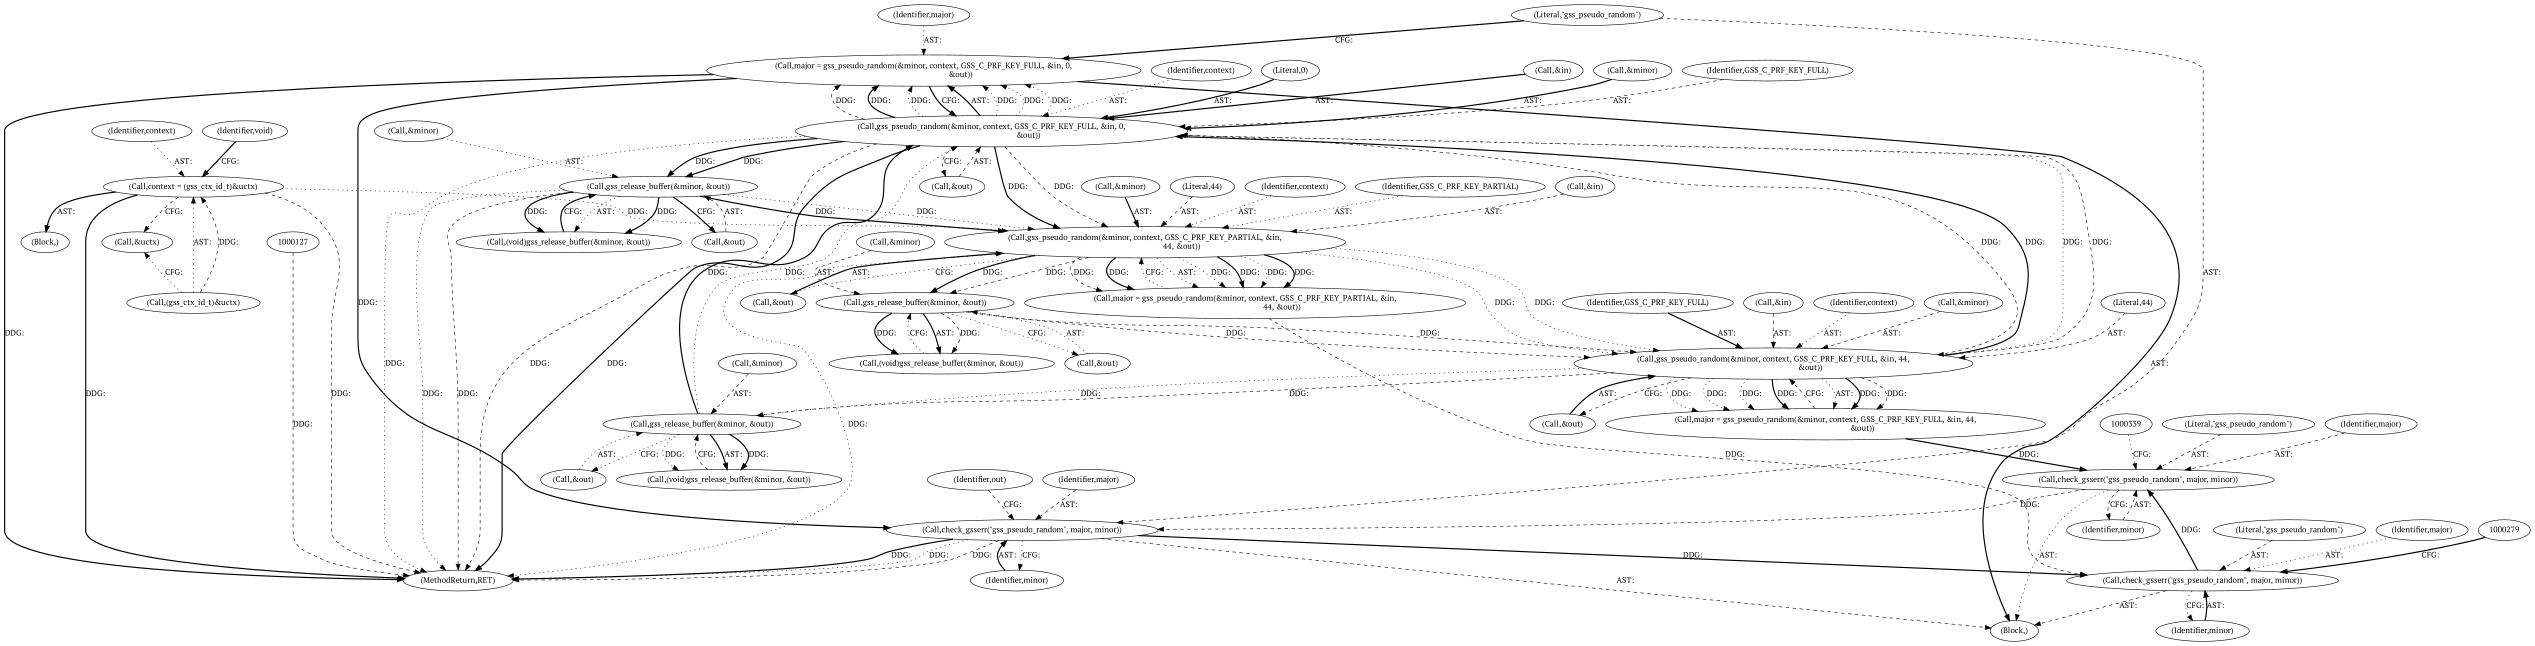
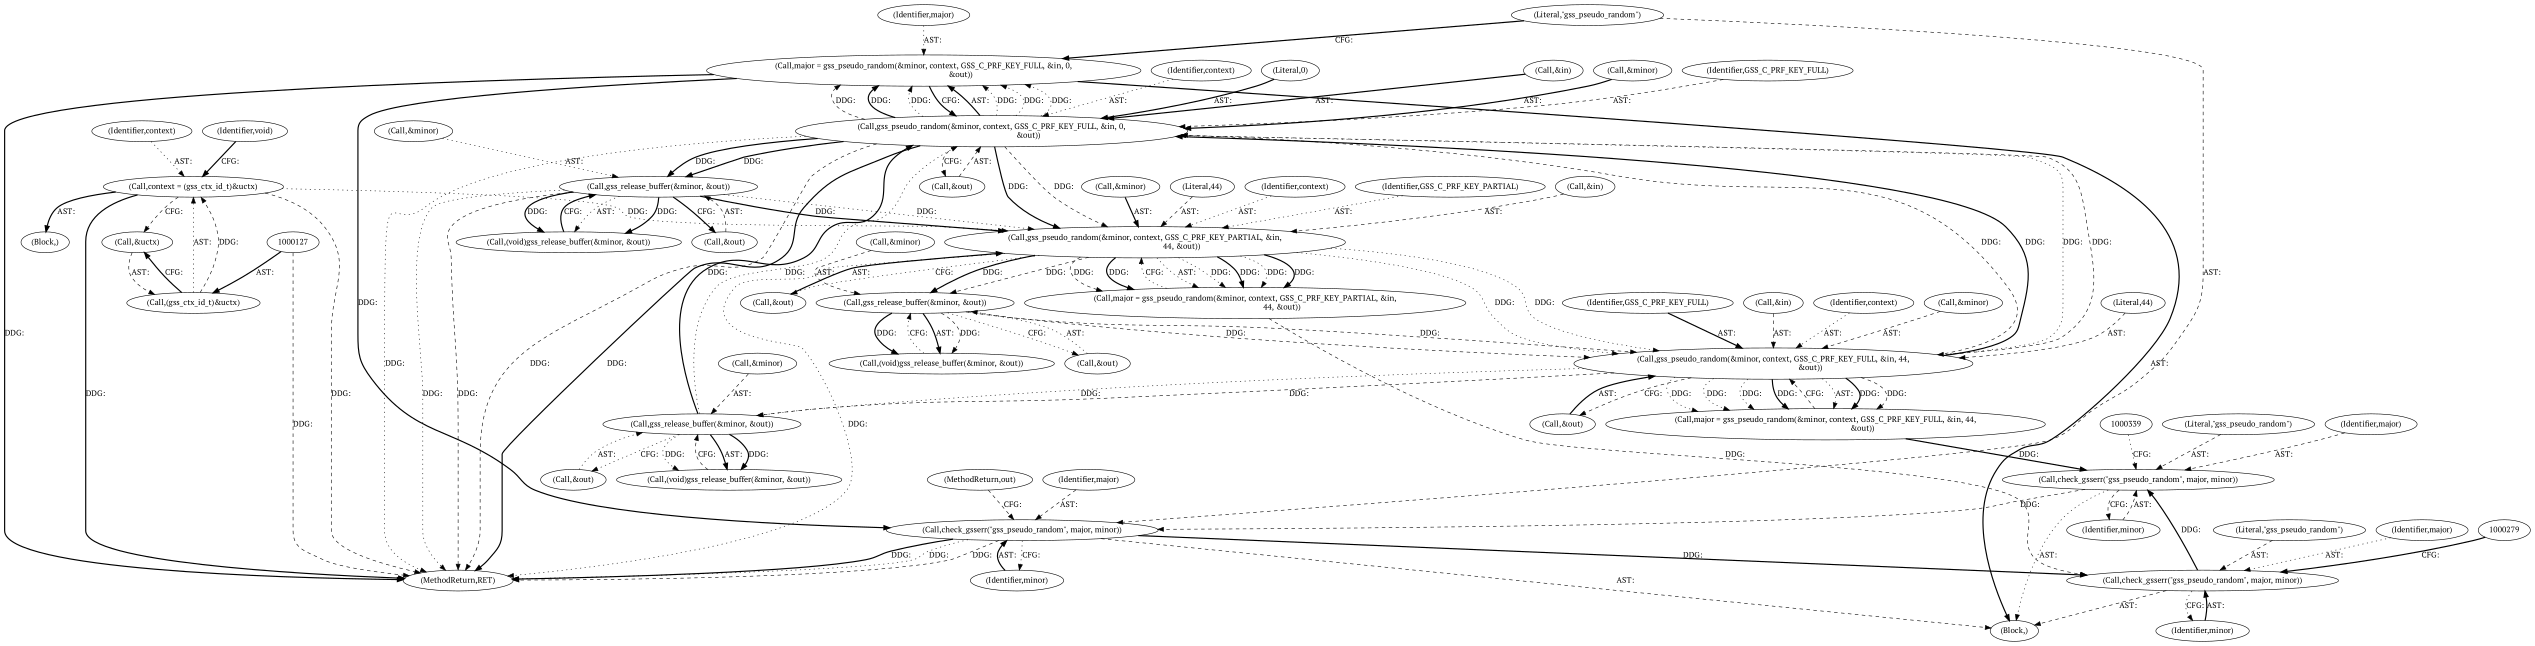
edge "1000127" -> "(Call,(gss_ctx_id_t)&uctx)": added, label "AST:"
edge "(Call,&uctx)" -> "(Call,(gss_ctx_id_t)&uctx)": added, label "AST:"
edge "(Call,(gss_ctx_id_t)&uctx)" -> "(Call,&uctx)": style dotted -> bold
node "(Identifier,out)": label "(Identifier,out)" -> "(MethodReturn,out)"
